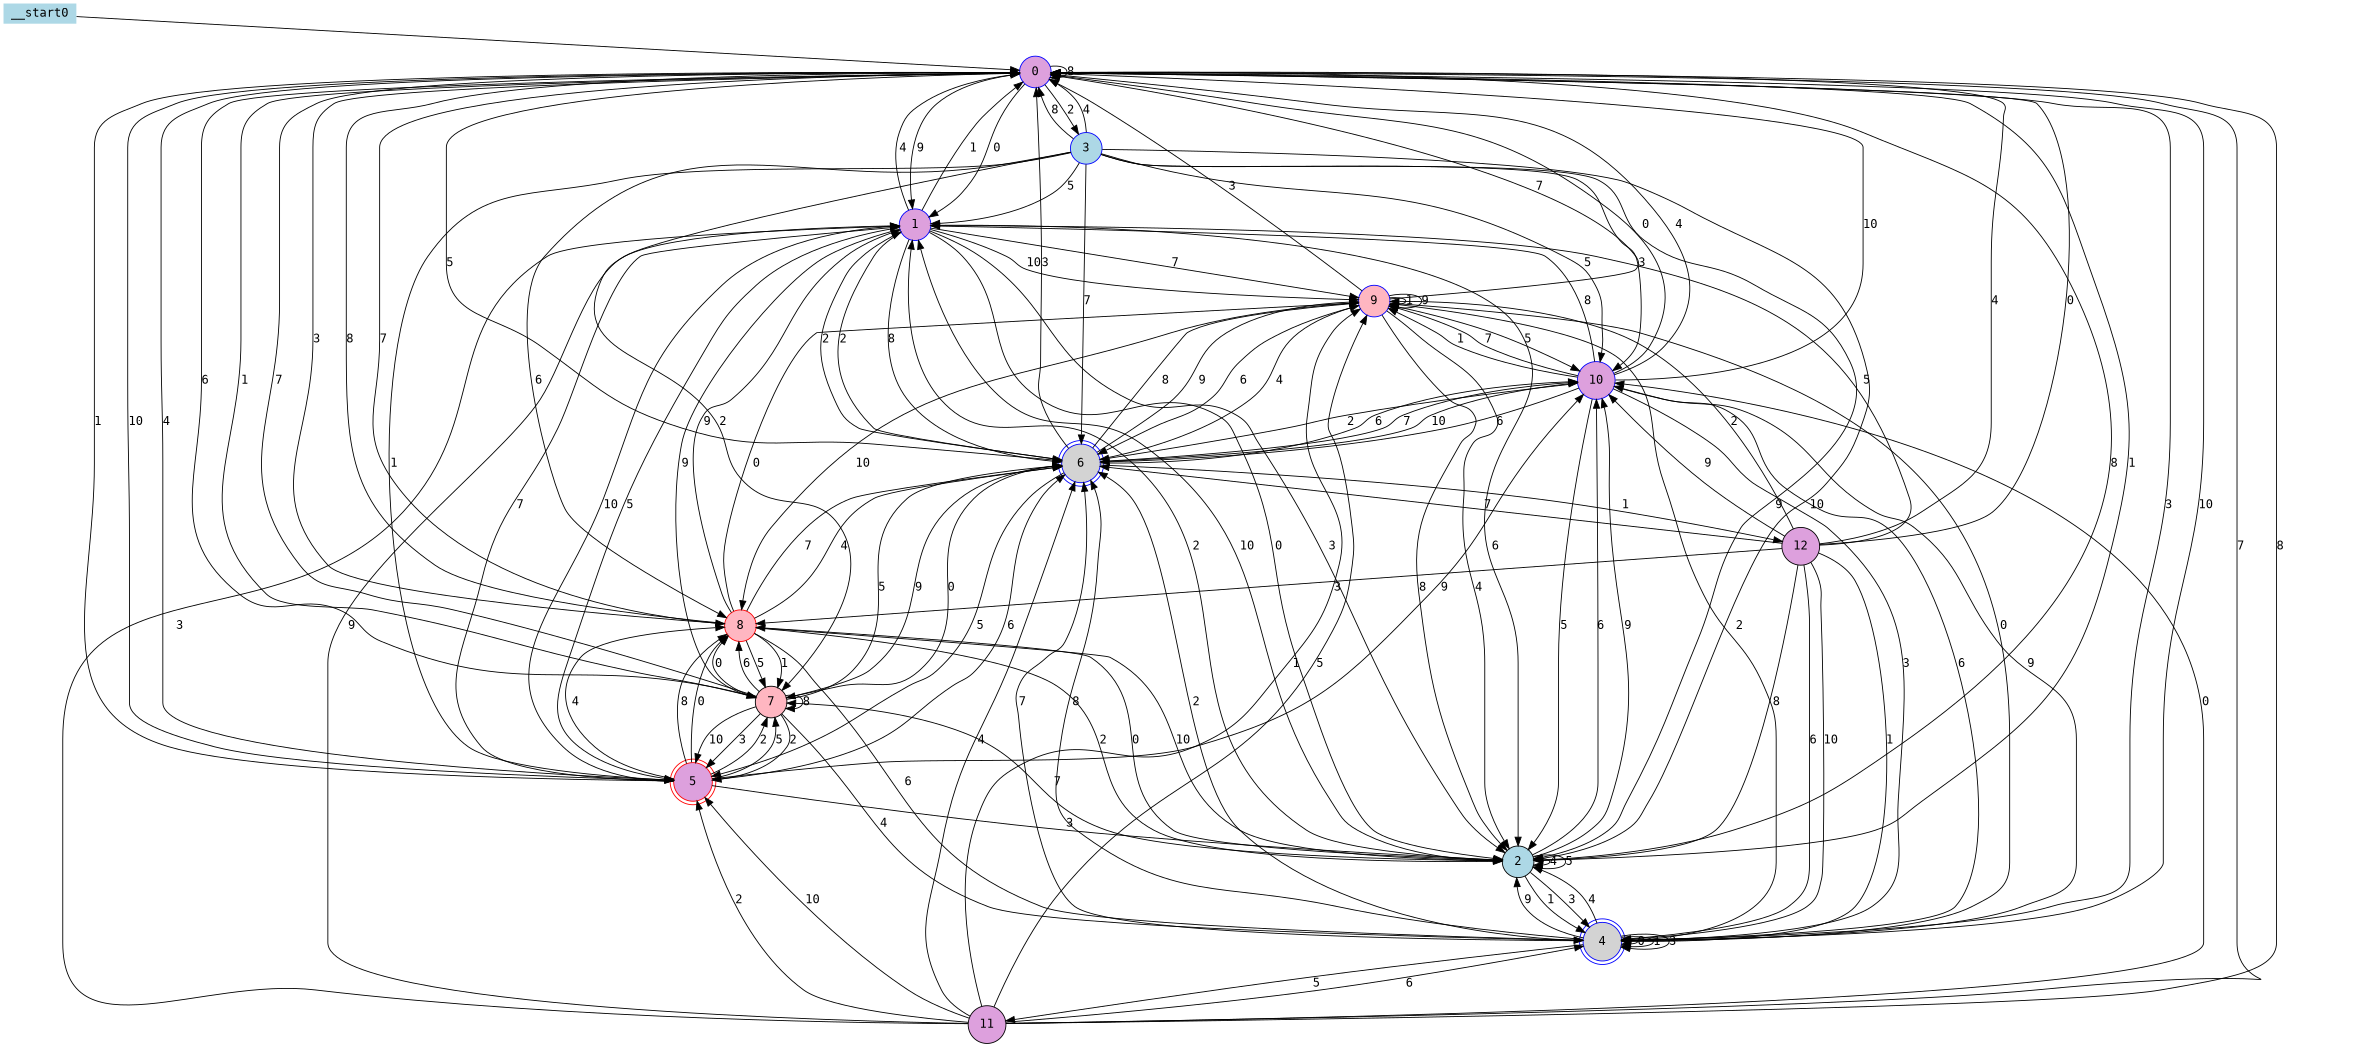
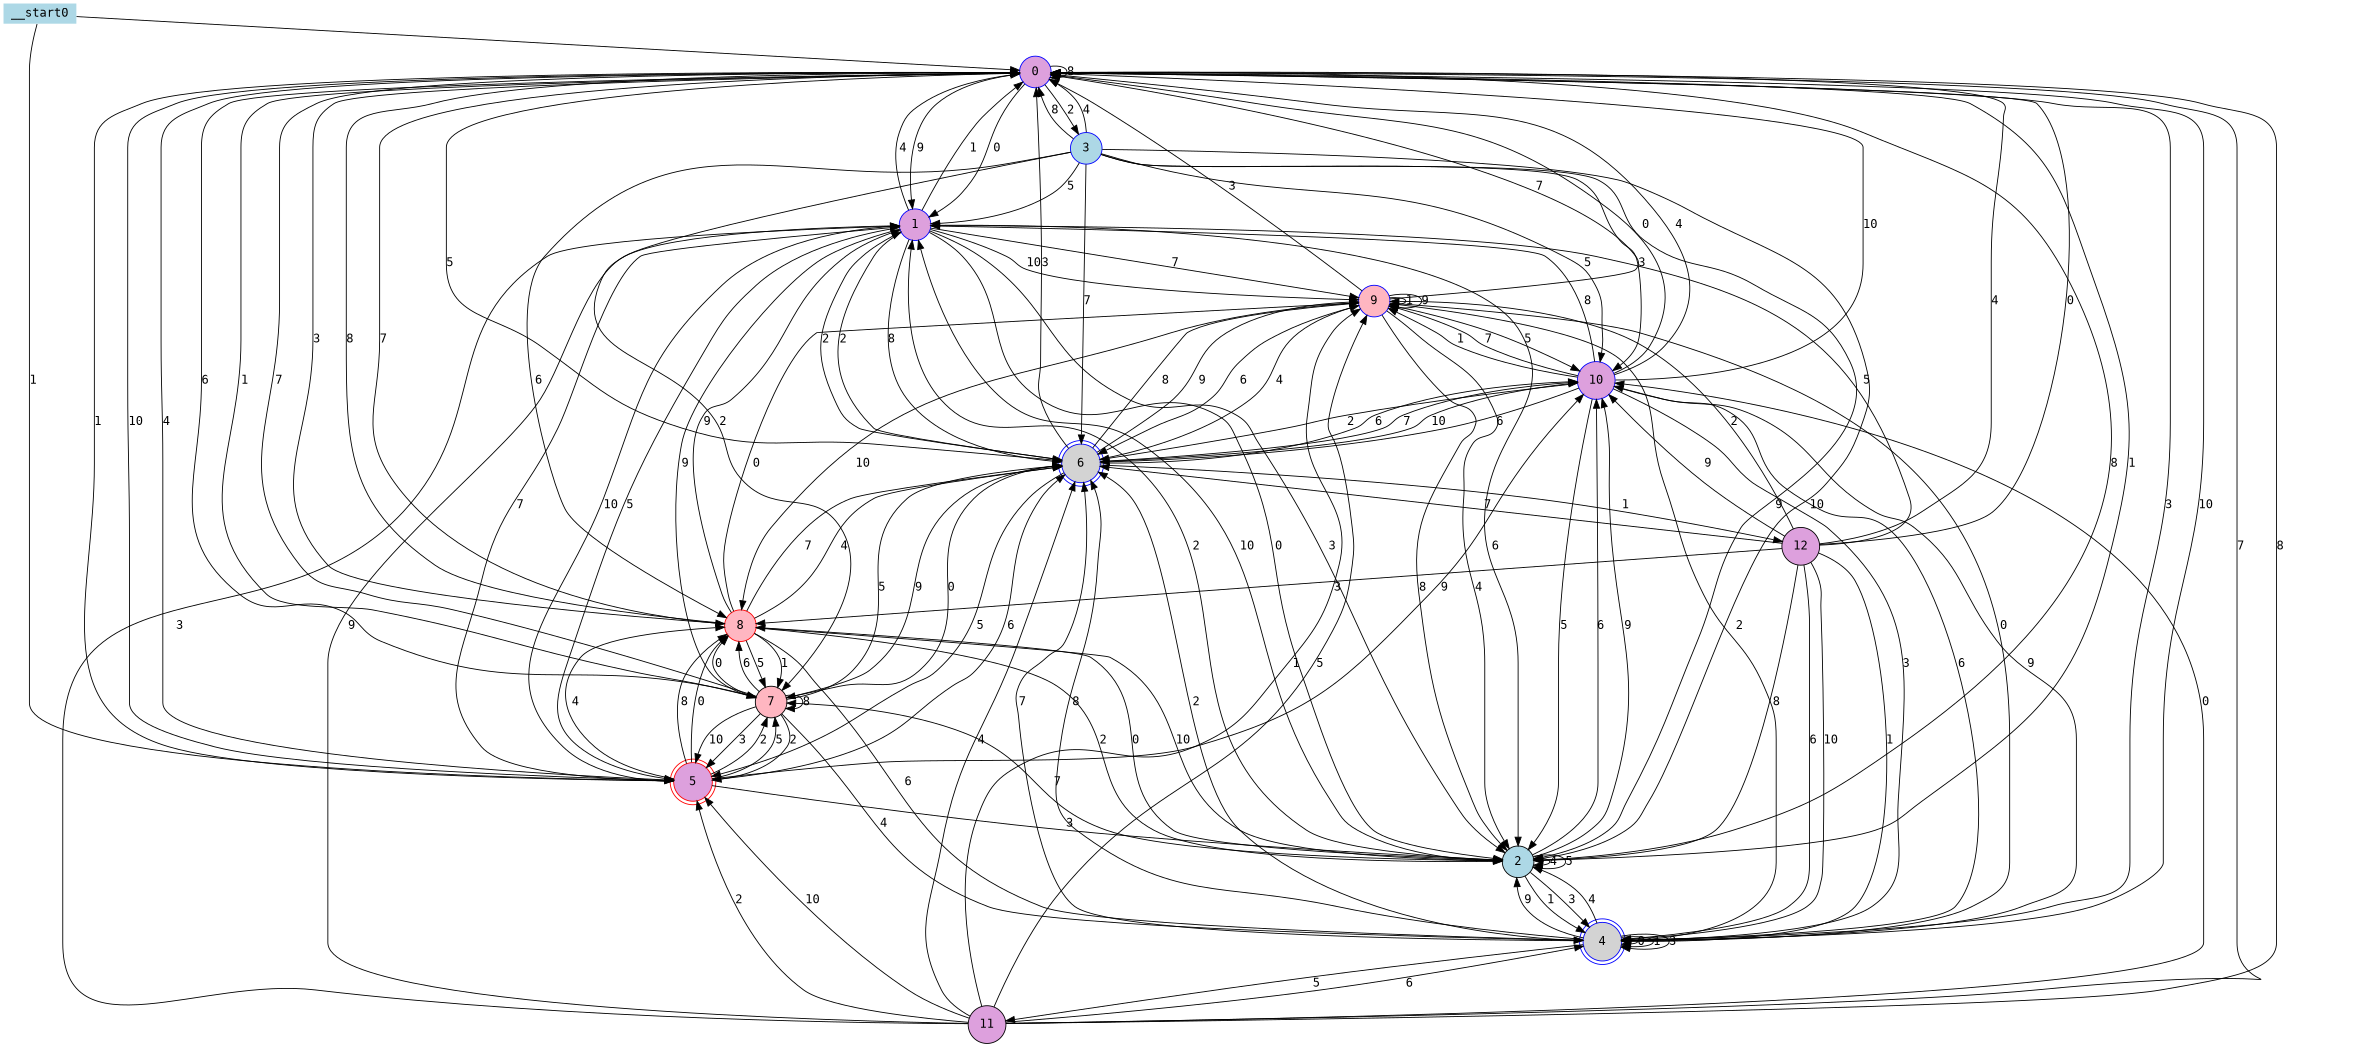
edge "3" -> "5": now "__start0" -> "5"
